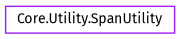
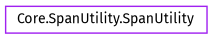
node "Core.Utility.SpanUtility": label "Core.Utility.SpanUtility" -> "Core.SpanUtility.SpanUtility"
